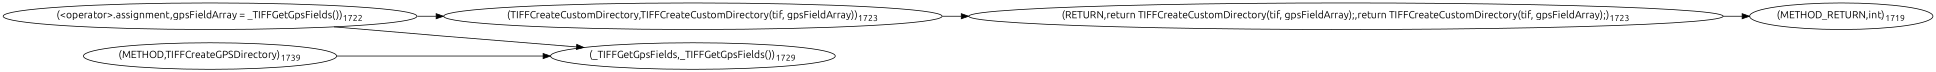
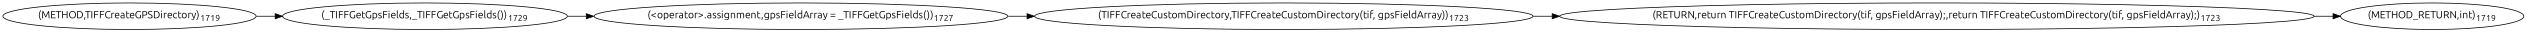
node "(<operator>.assignment,gpsFieldArray = _TIFFGetGpsFields())": text "1722" -> "1727"
edge "(<operator>.assignment,gpsFieldArray = _TIFFGetGpsFields())" -> "(_TIFFGetGpsFields,_TIFFGetGpsFields())": reversed
node "(METHOD,TIFFCreateGPSDirectory)": text "1739" -> "1719"
